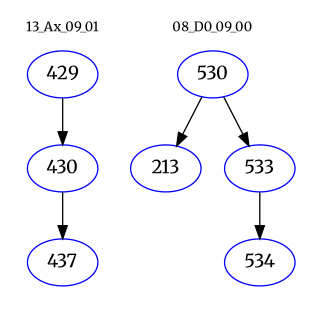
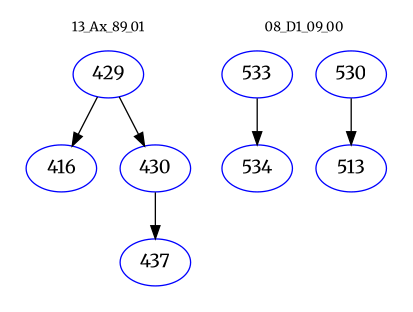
cluster "13_Ax_09_01": label "13_Ax_09_01" -> "13_Ax_89_01"
cluster "08_D0_09_00": label "08_D0_09_00" -> "08_D1_09_00"
edge "530" -> "533": removed
node "416": added
node "213": label "213" -> "513"
